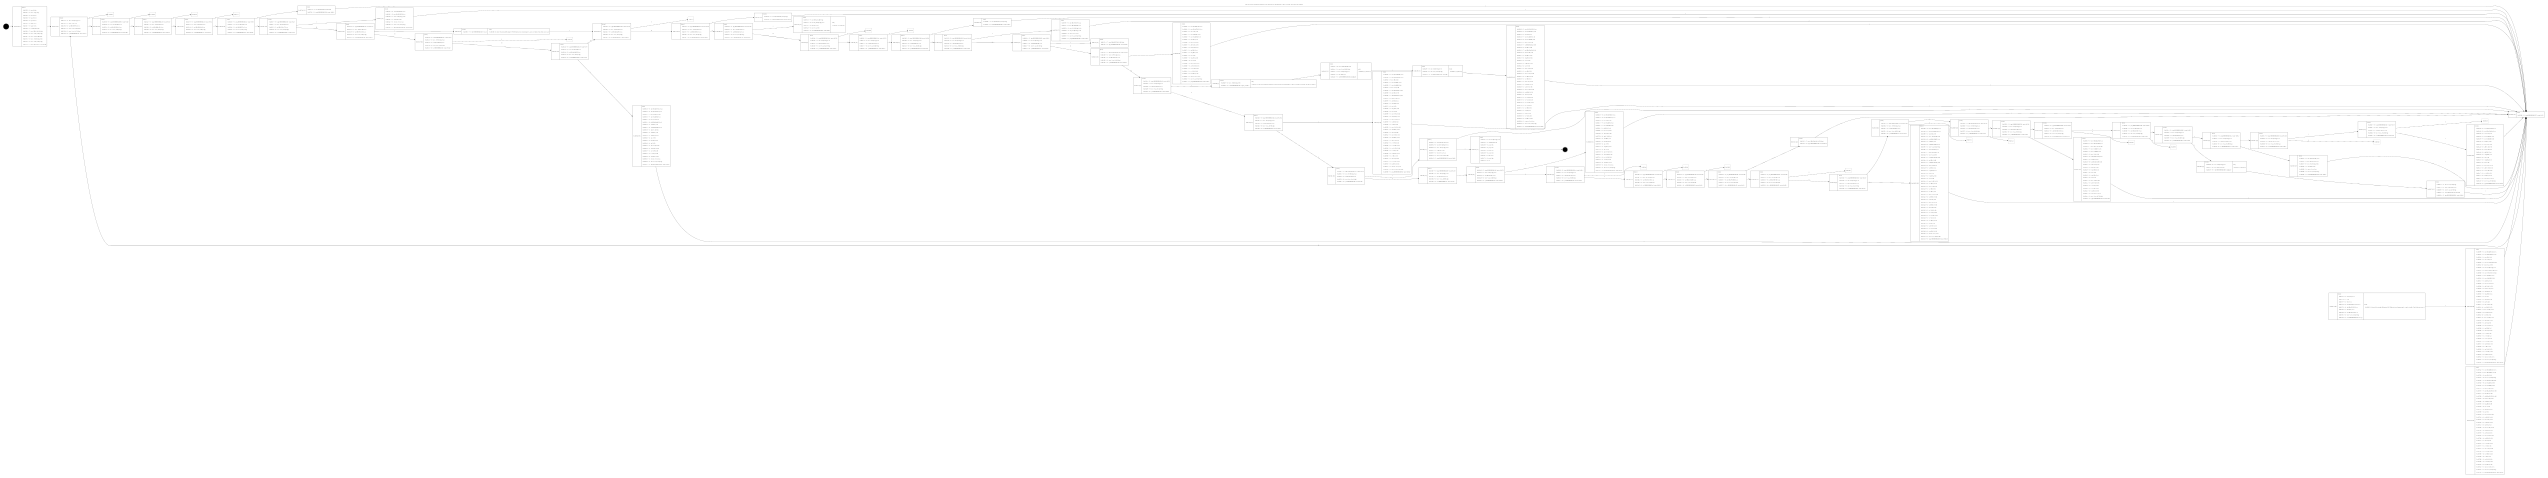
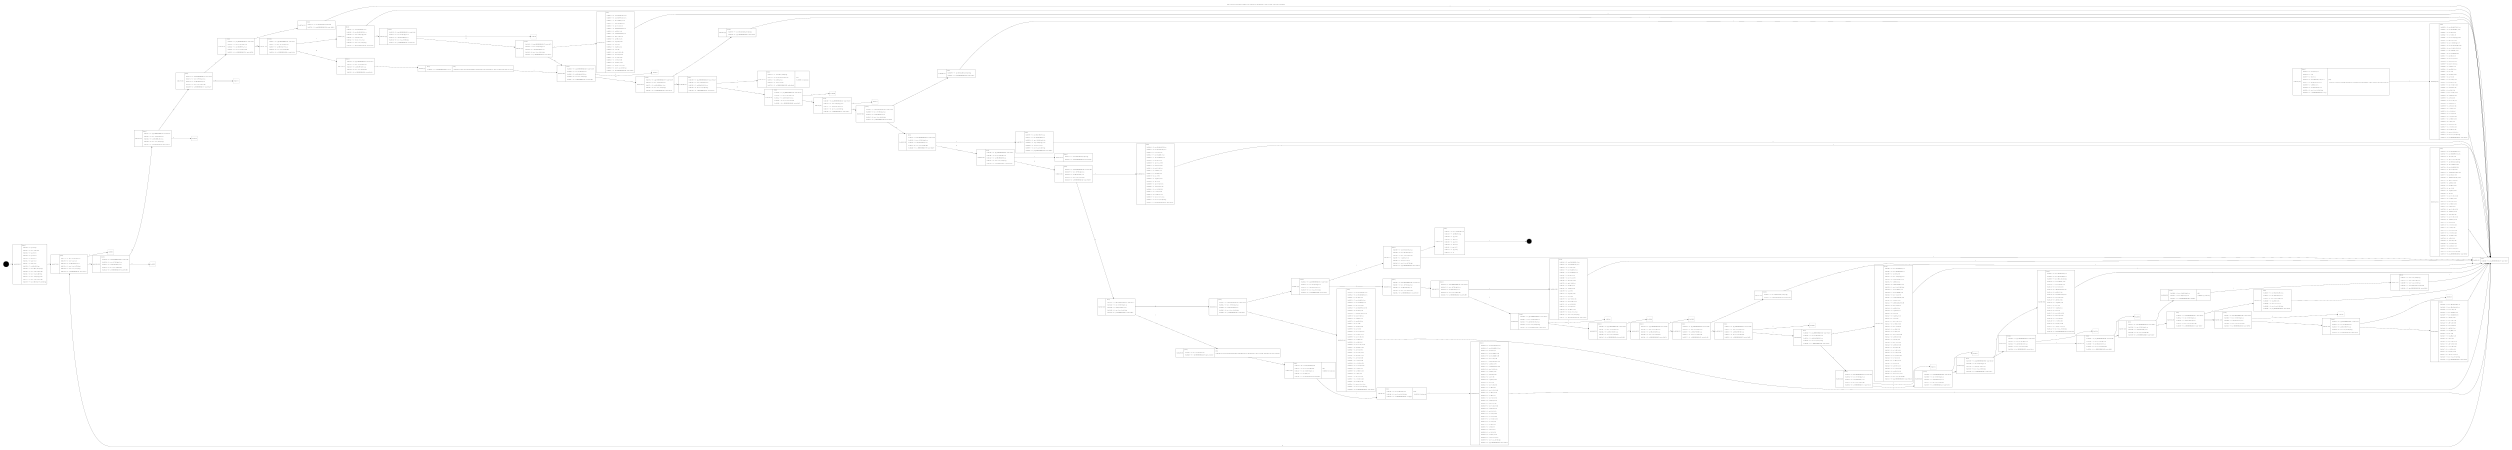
edge "0x401310 [25]" -> "0x401329 [25]": now "0x40163a [27]" -> "0x401329 [25]"
